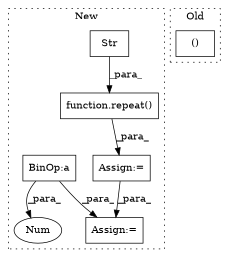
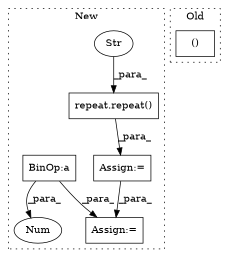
node "Str": shape box -> ellipse
node "function.repeat()": label "function.repeat()" -> "repeat.repeat()"
